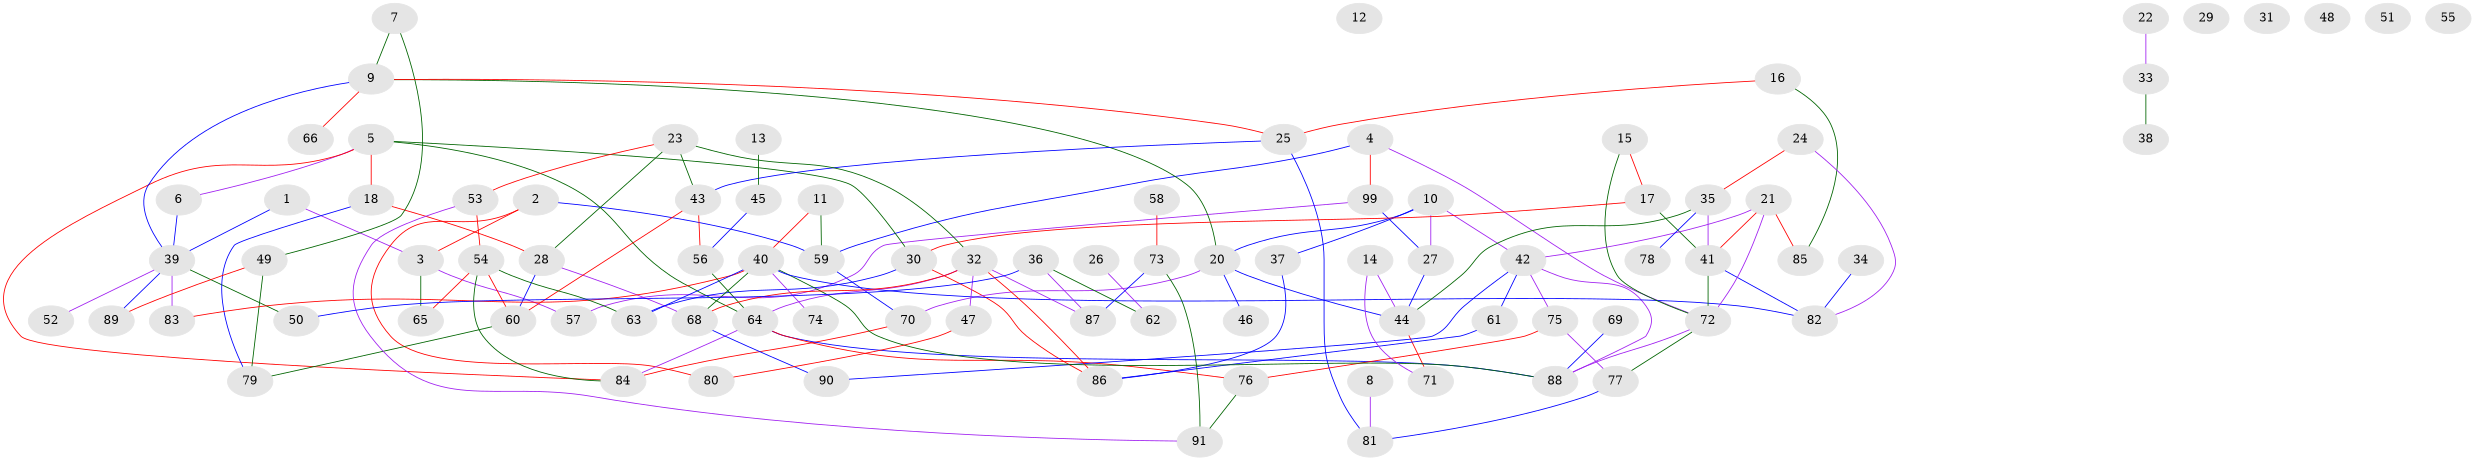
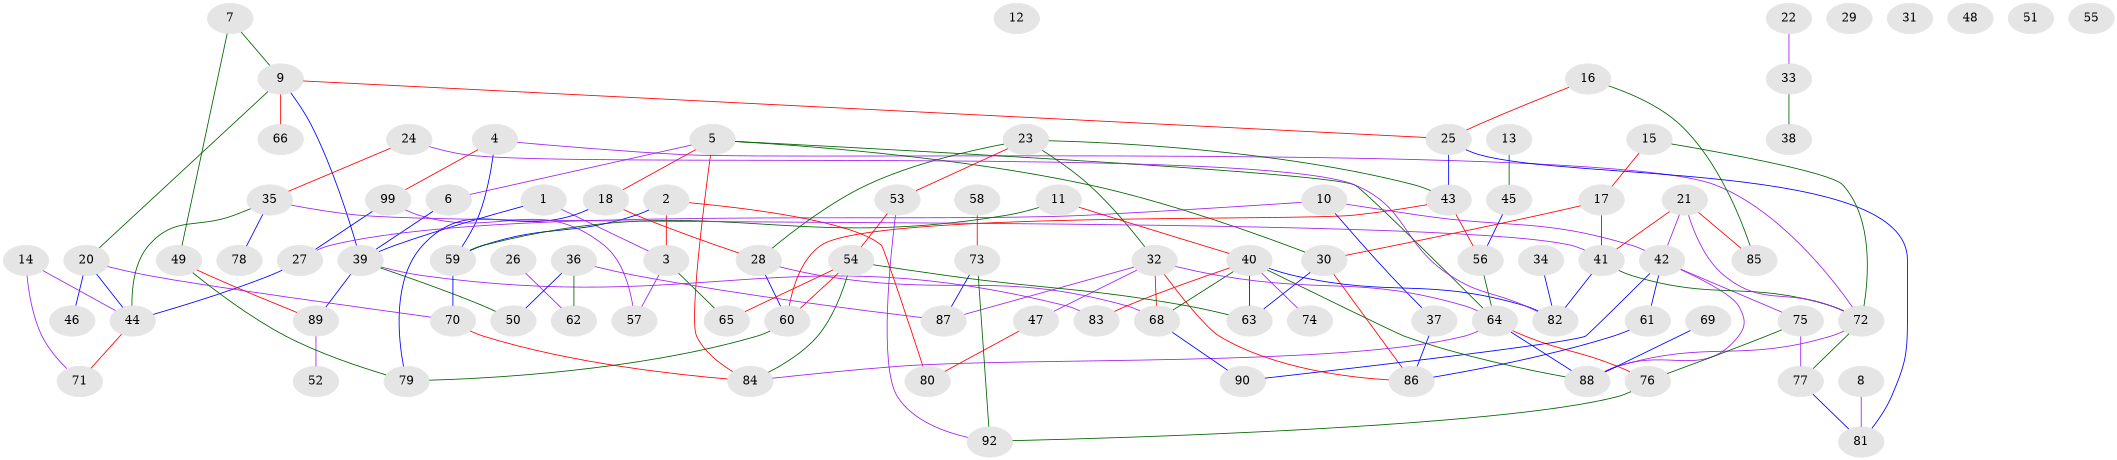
edge "10" -- "20": removed
edge "39" -- "52": now "89" -- "52"
edge "75" -- "76": color red -> darkgreen
node "91": label "91" -> "92"
